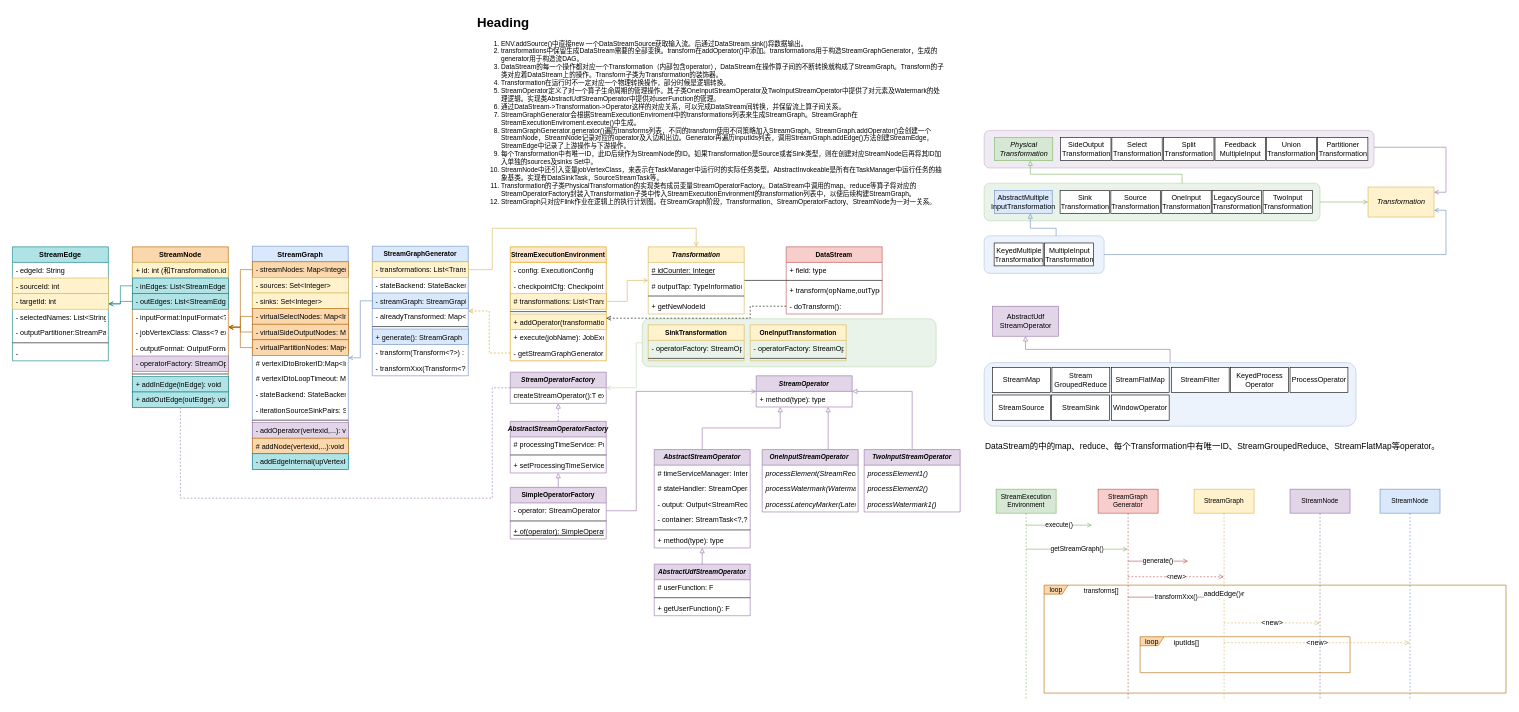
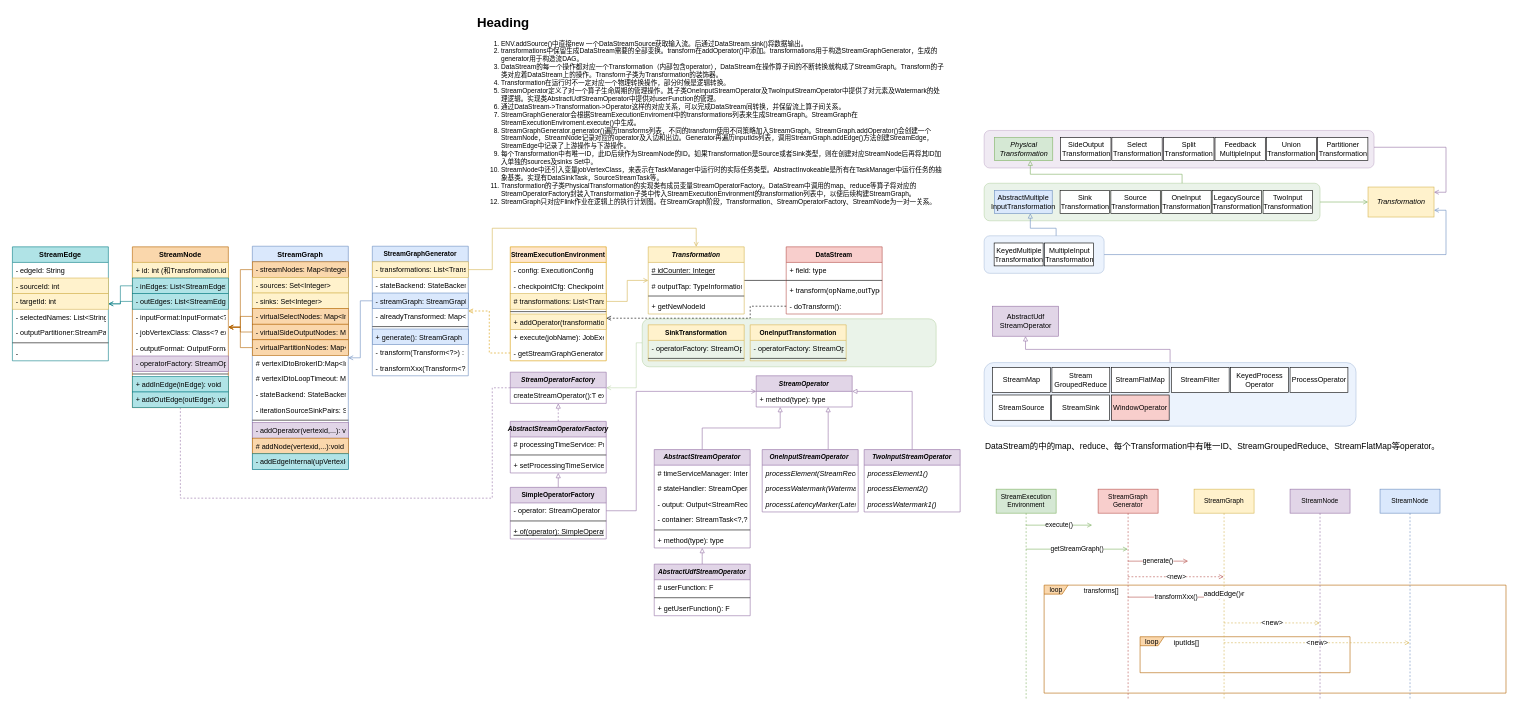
node "WindowOperator": fillcolor #ffffff -> #f8cecc
